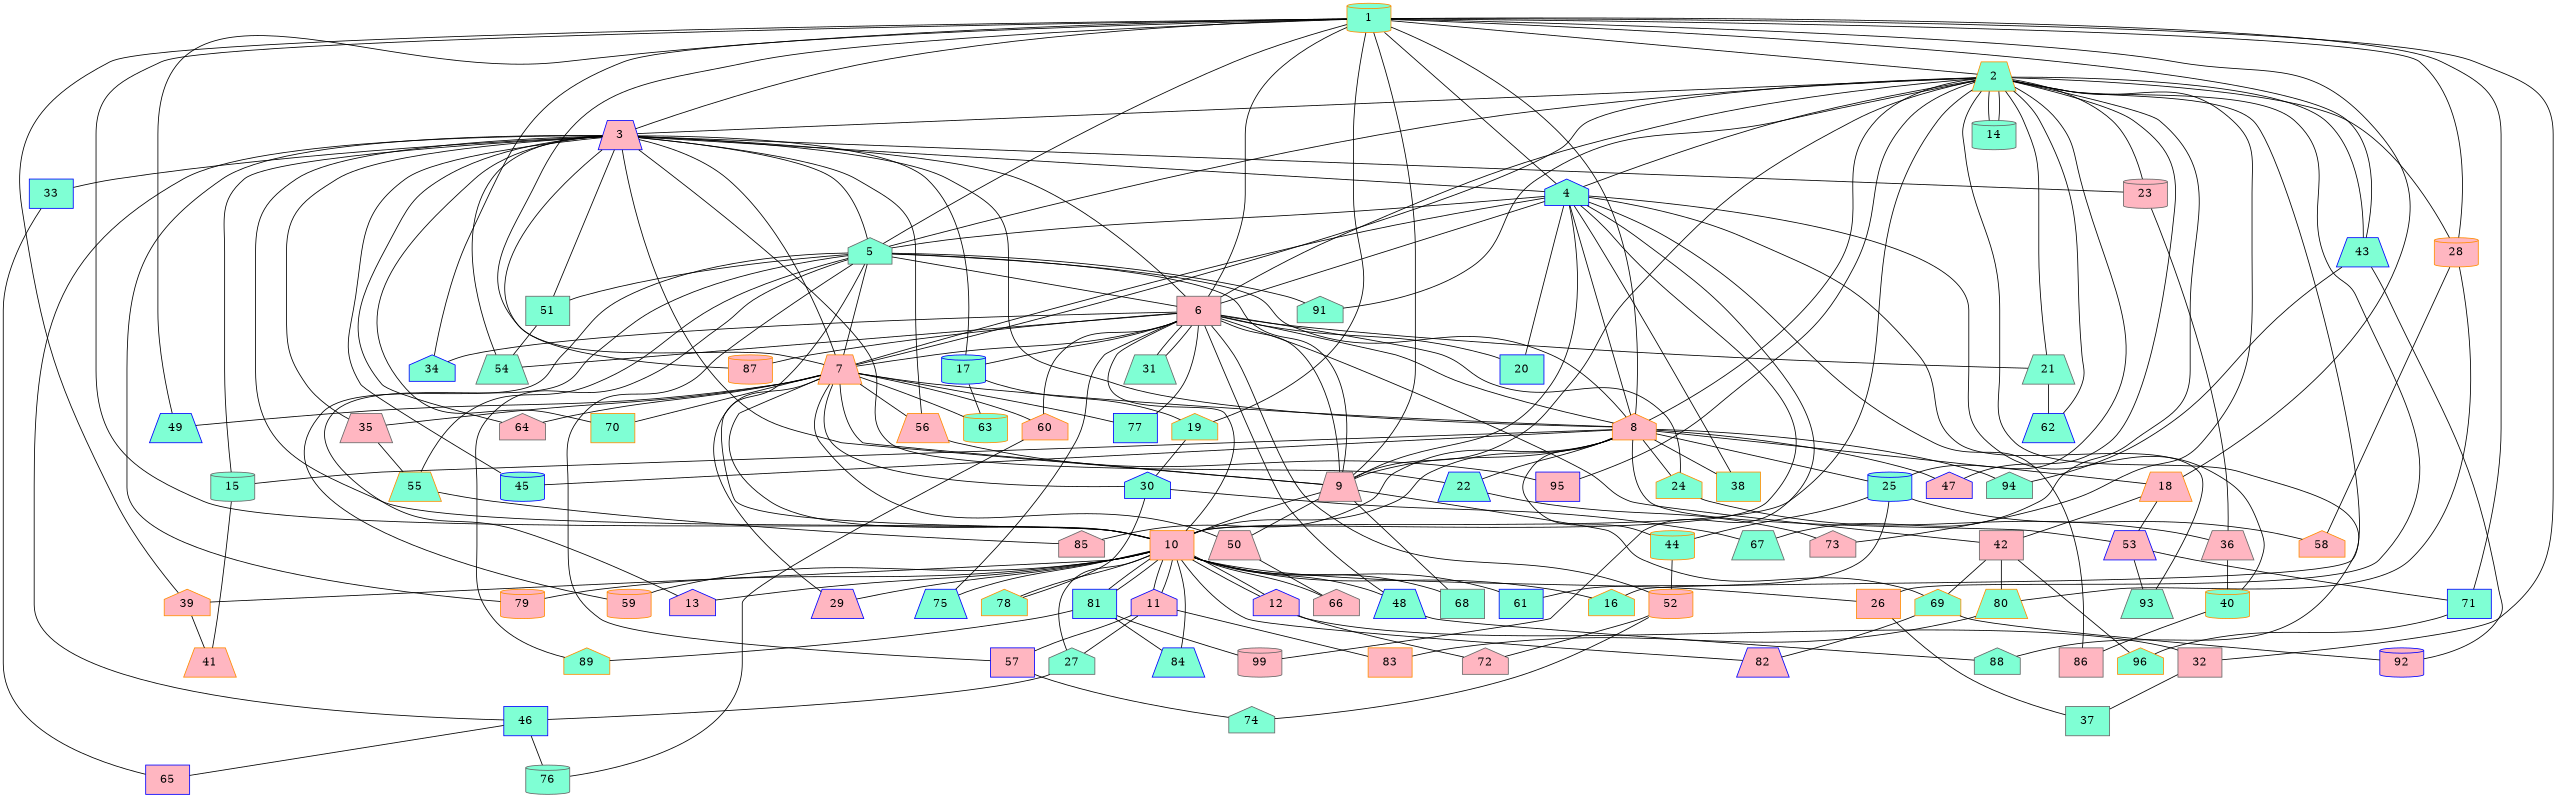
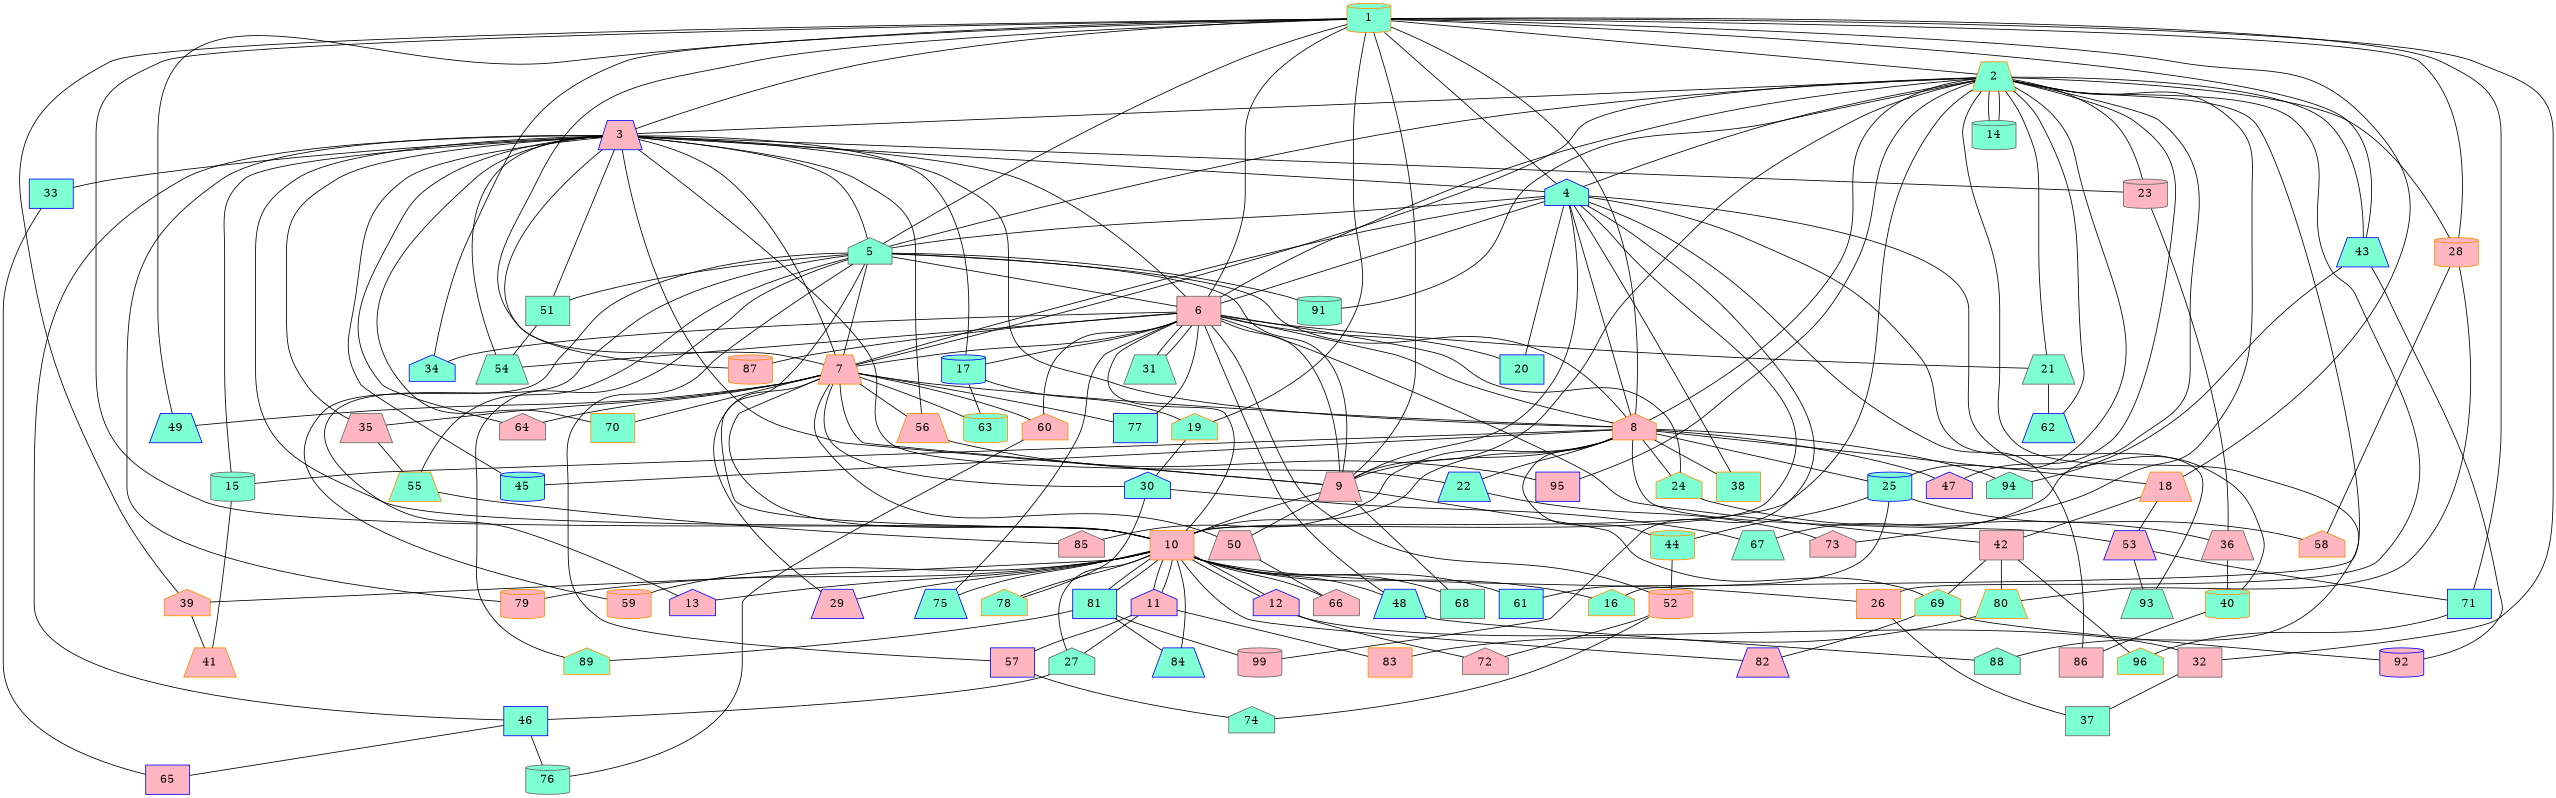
node "91": shape house -> cylinder
